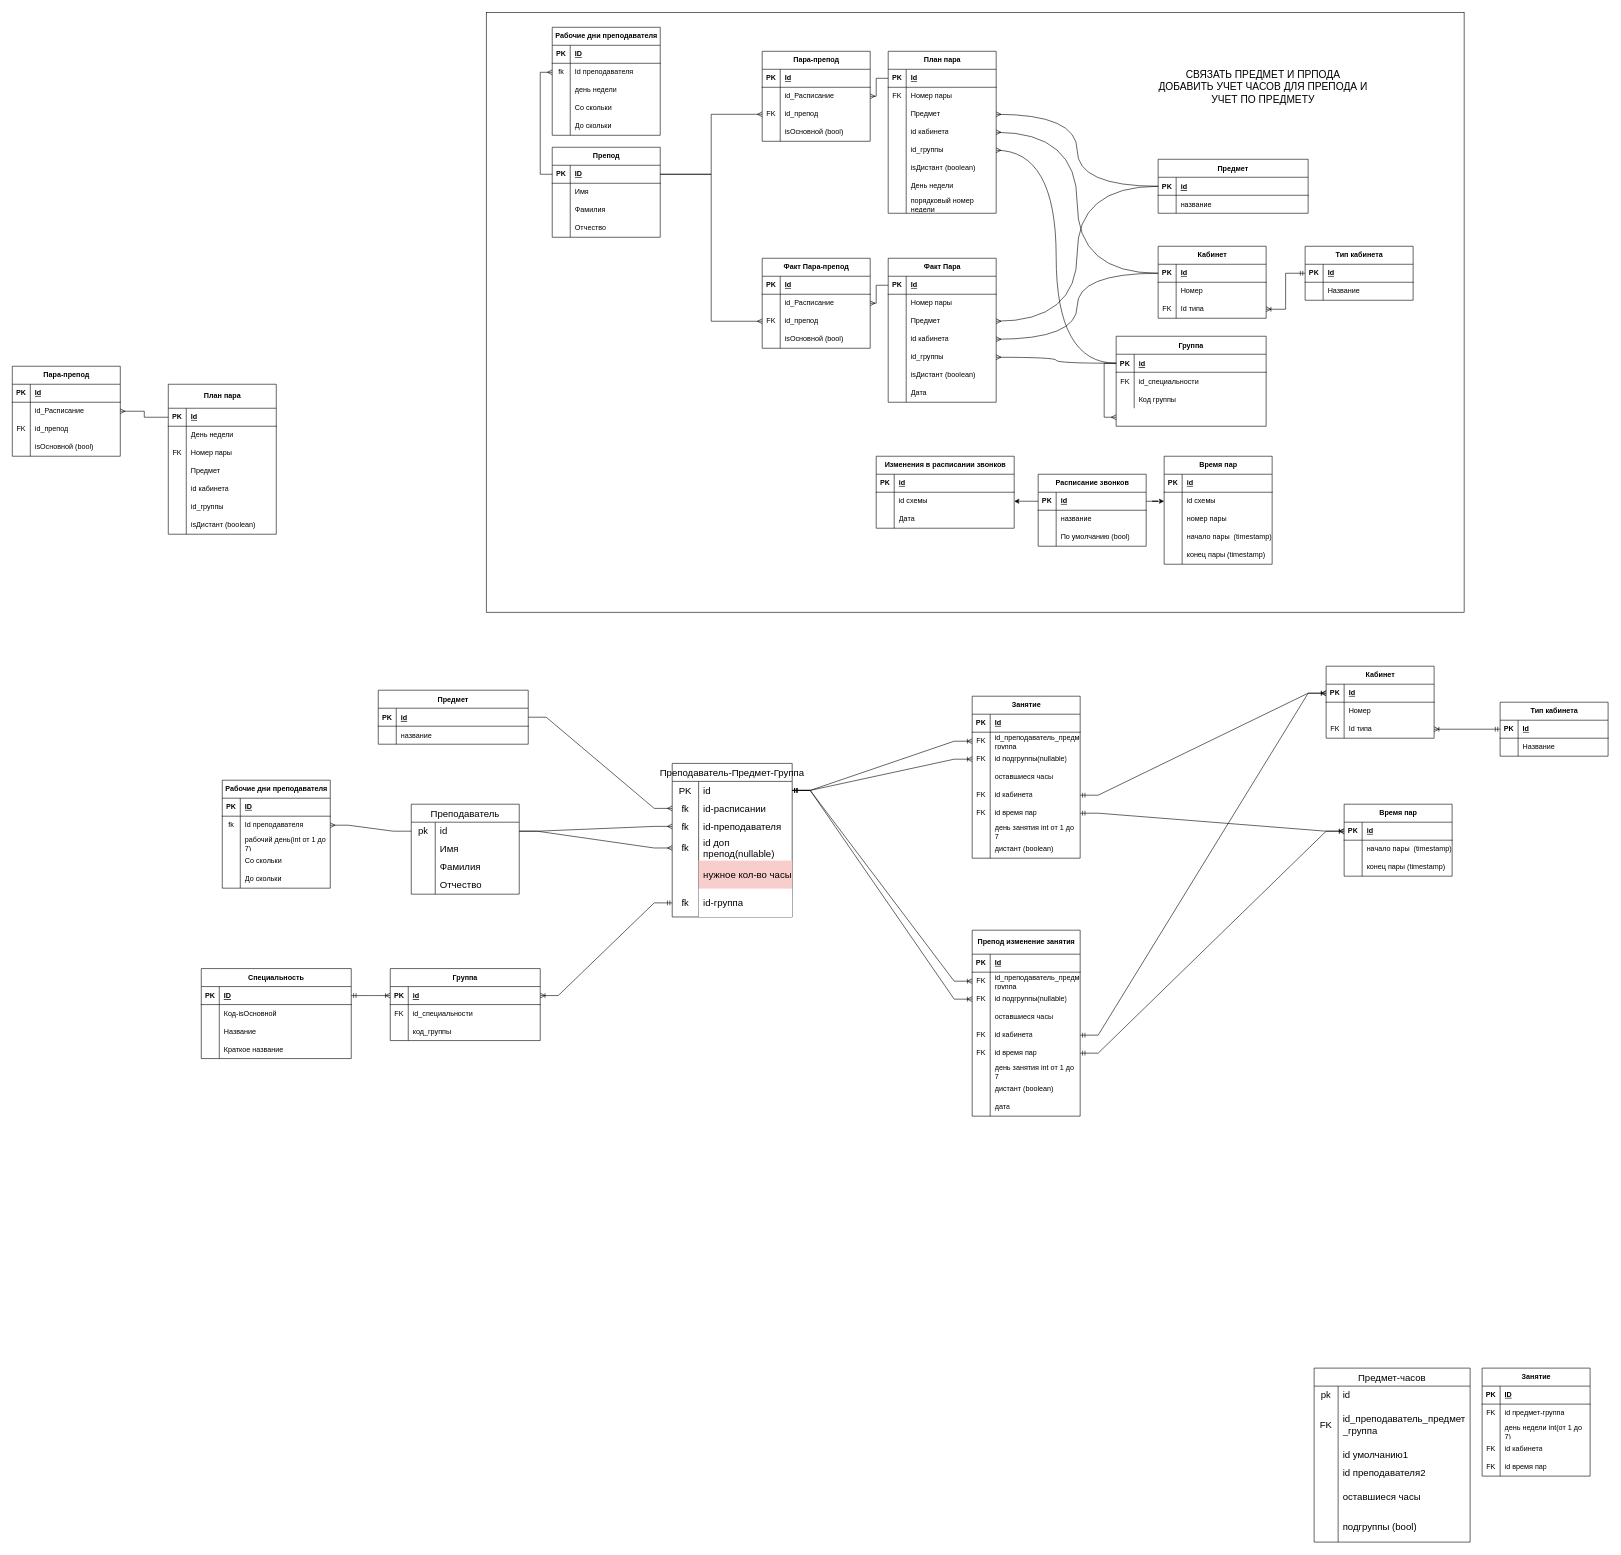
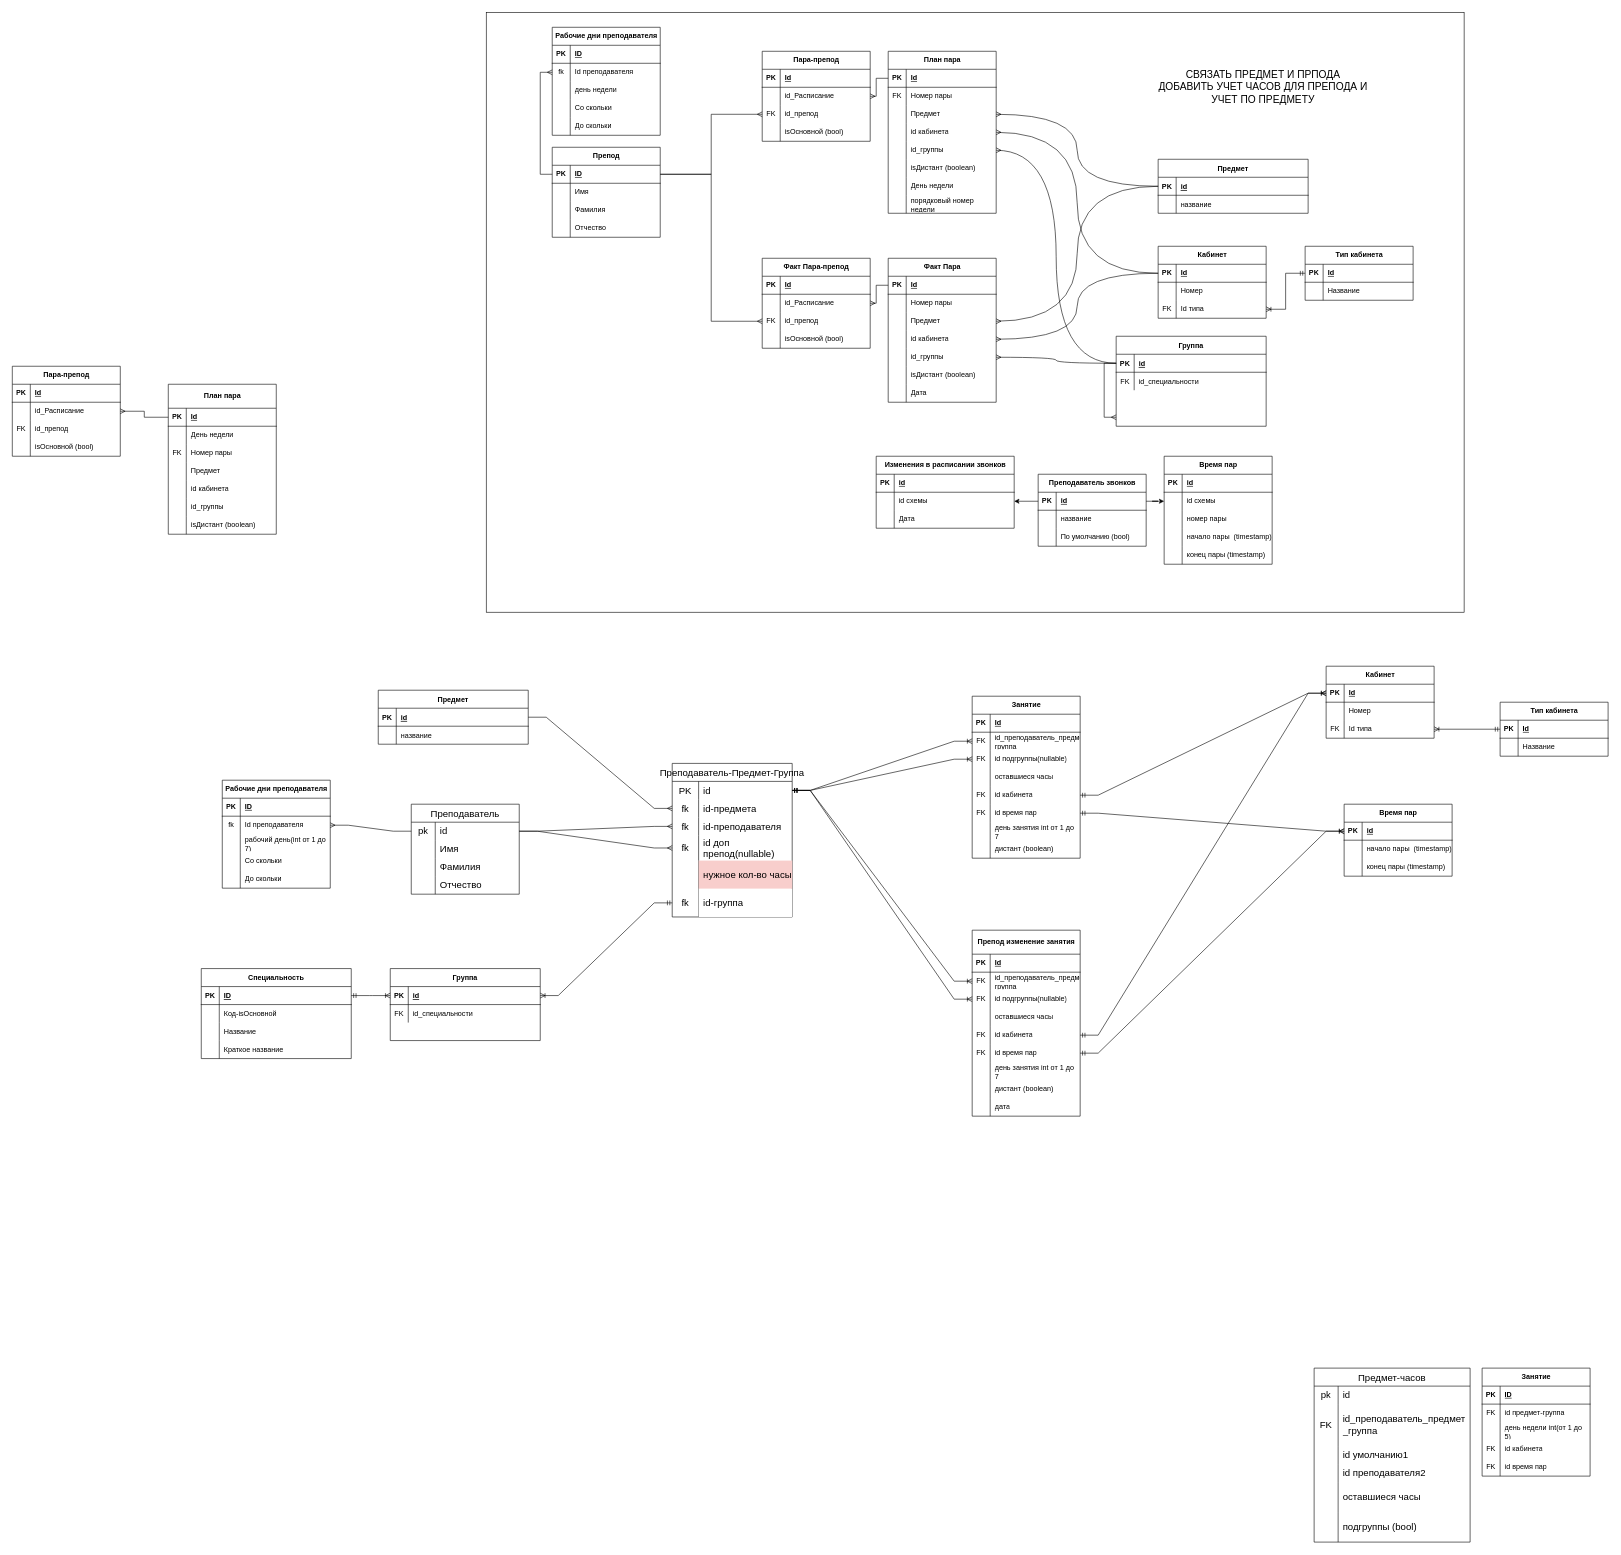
node "Код группы": removed
node "Расписание звонков": label "Расписание звонков" -> "Преподаватель звонков"
node "id-расписании": label "id-расписании" -> "id-предмета"
node "код_группы": removed
node "день недели int(от 1 до 7)": label "день недели int(от 1 до 7)" -> "день недели int(от 1 до 5)"
